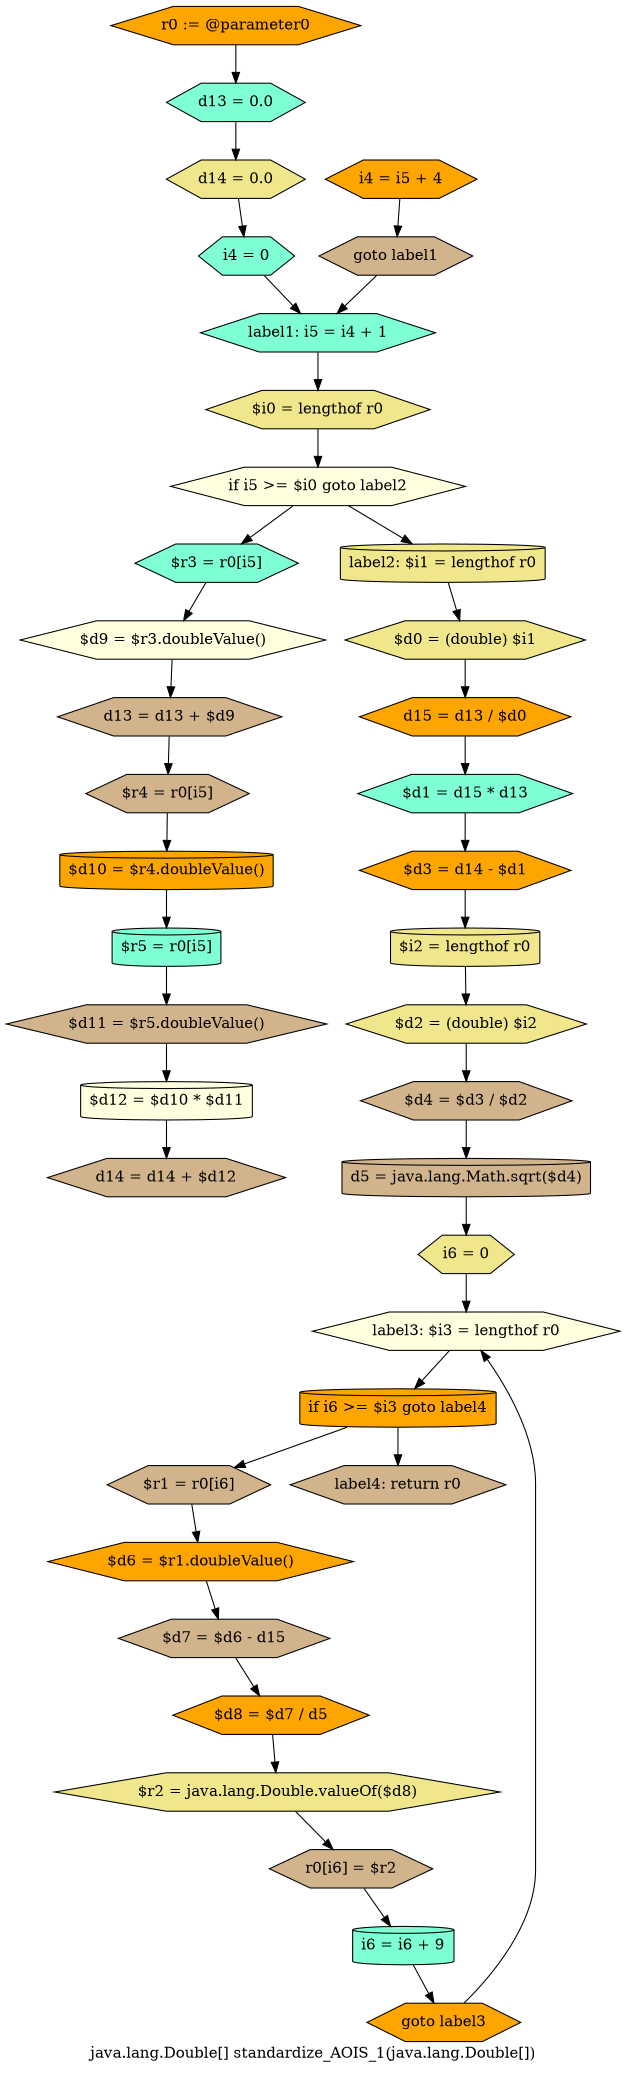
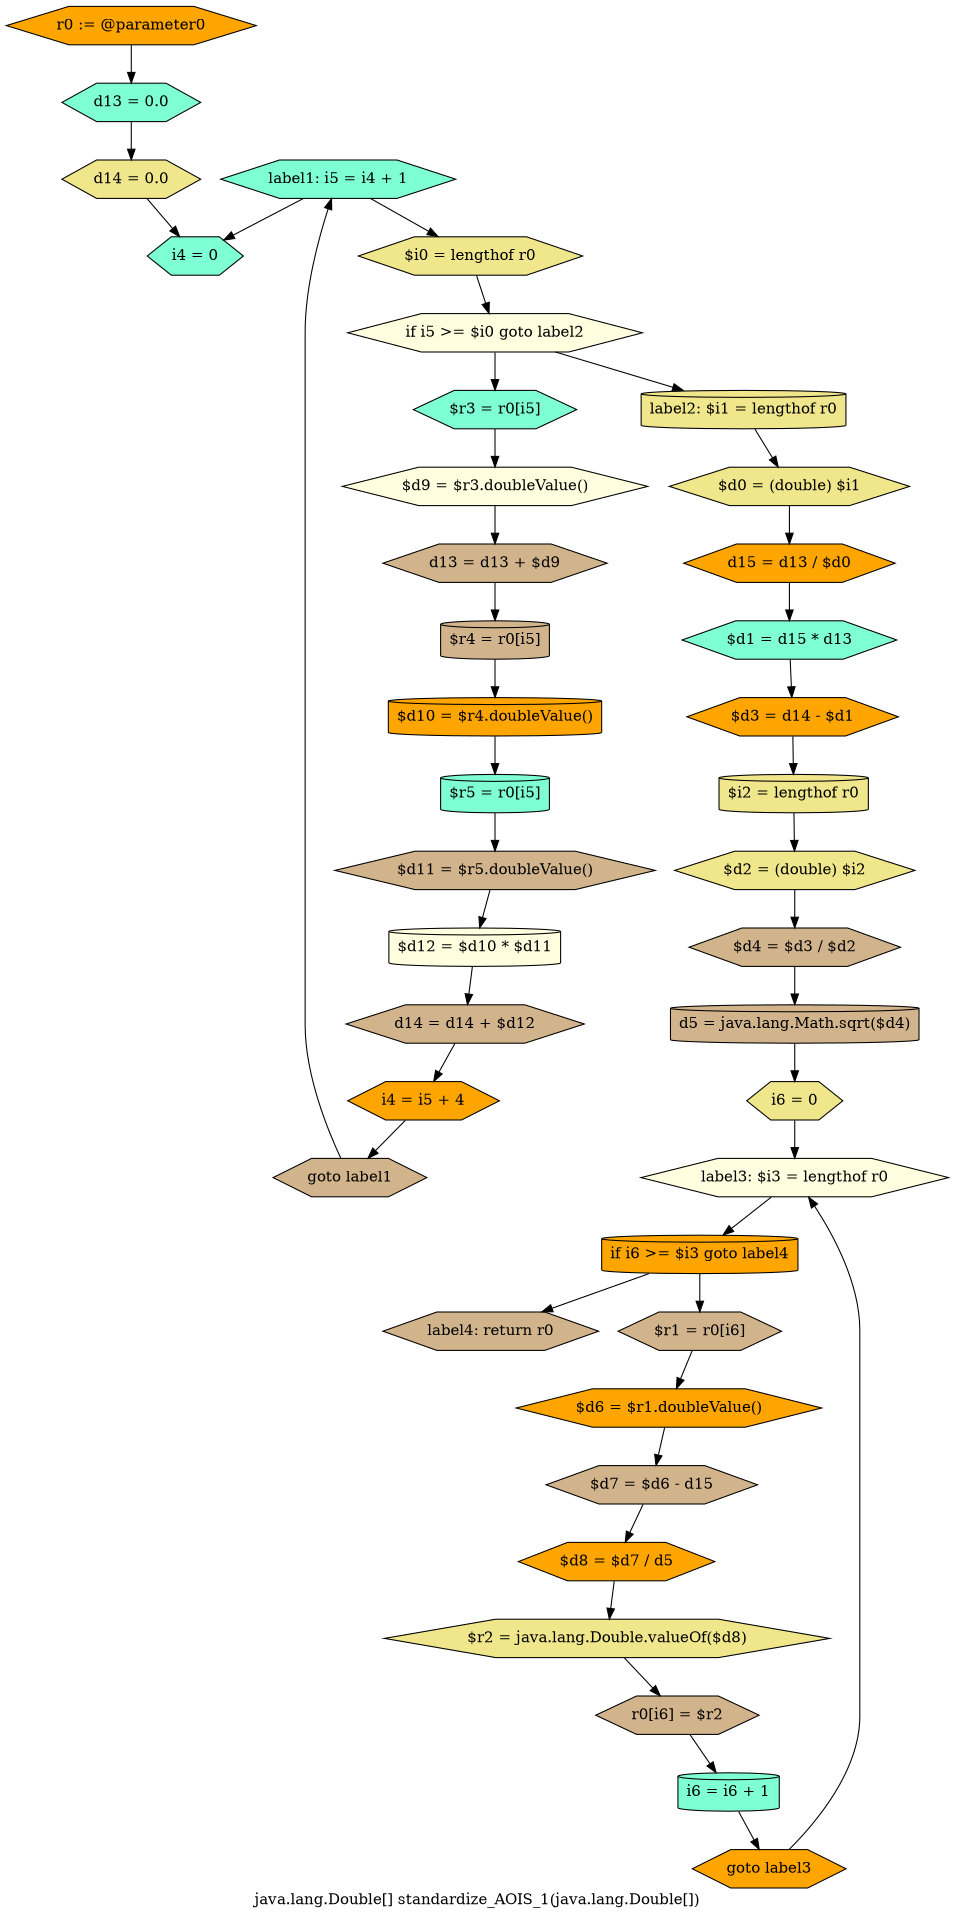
edge "i4 = 0" -> "label1: i5 = i4 + 1": reversed
node "$r4 = r0[i5]": shape hexagon -> cylinder
edge "d14 = d14 + $d12" -> "i4 = i5 + 4": added
node "i6 = i6 + 9": label "i6 = i6 + 9" -> "i6 = i6 + 1"
